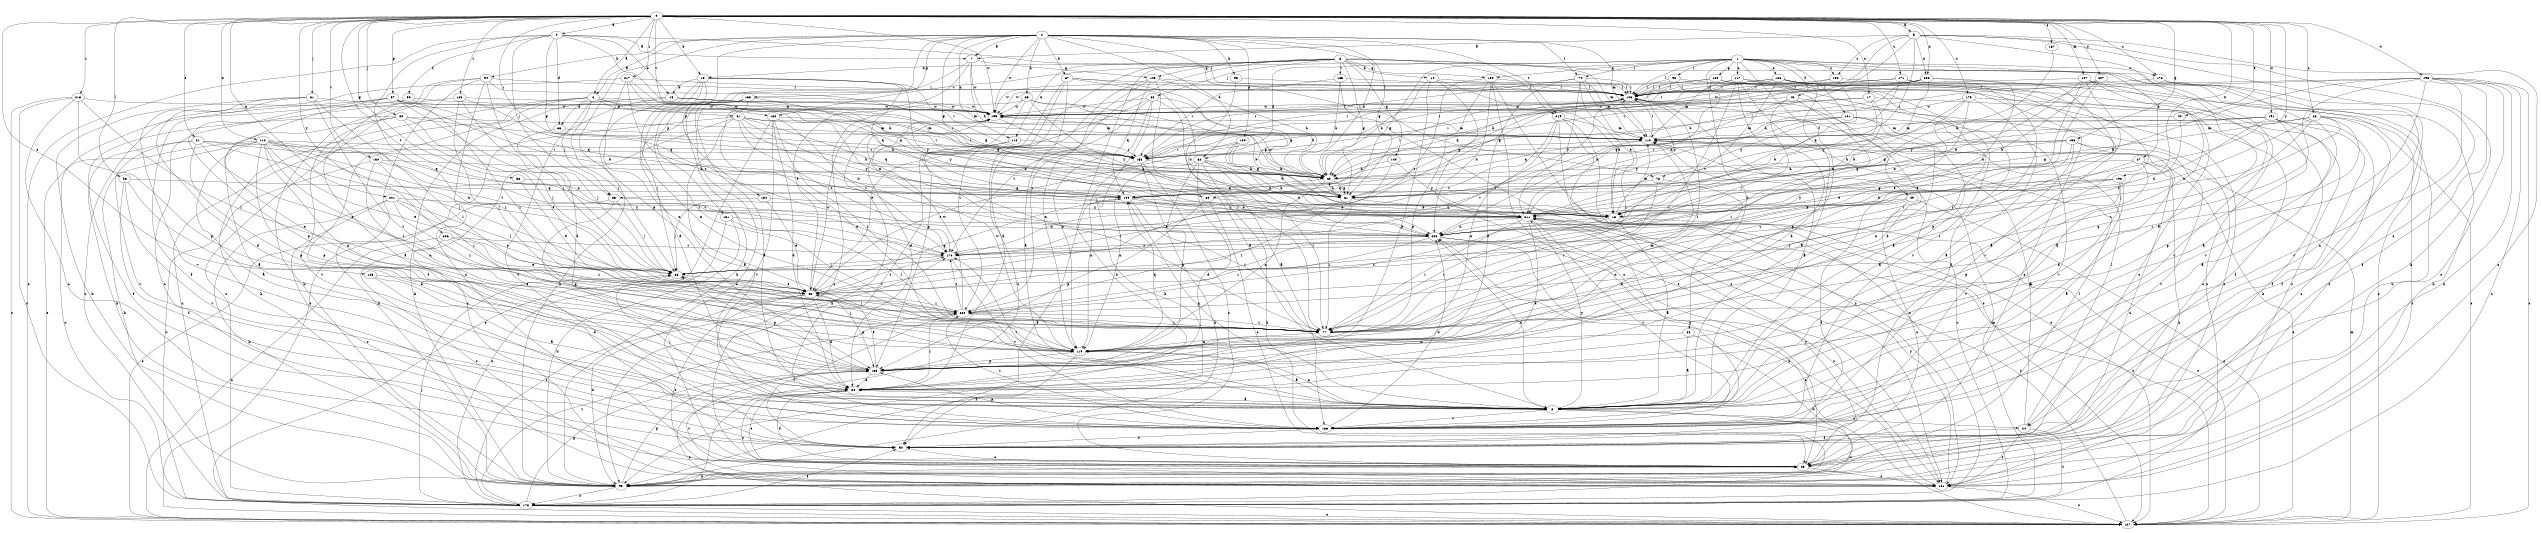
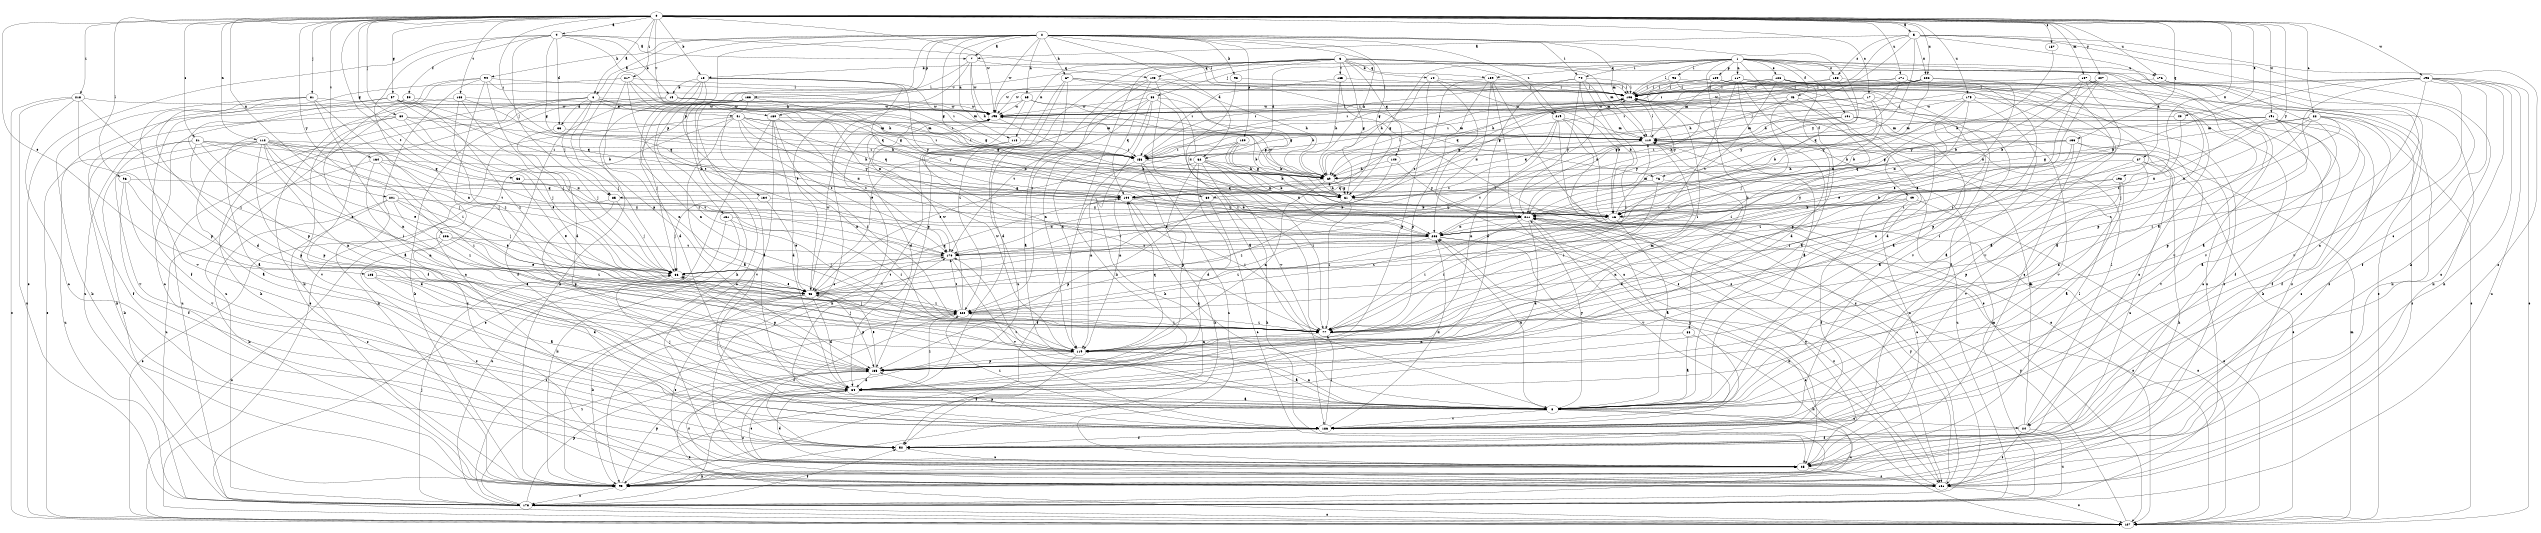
edge "198" -> "61": removed, label "g"
edge "65" -> "211": now "2" -> "211"
edge "81" -> "119": label "t" -> "n"
edge "83" -> "186": label "a" -> "v"
edge "57" -> "119": removed, label "n"
edge "186" -> "77": added, label "i"
